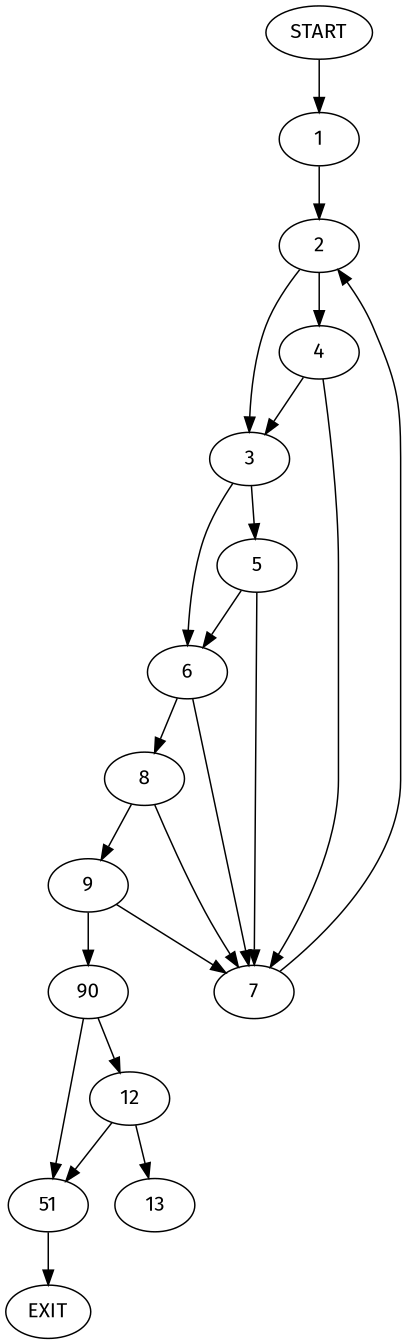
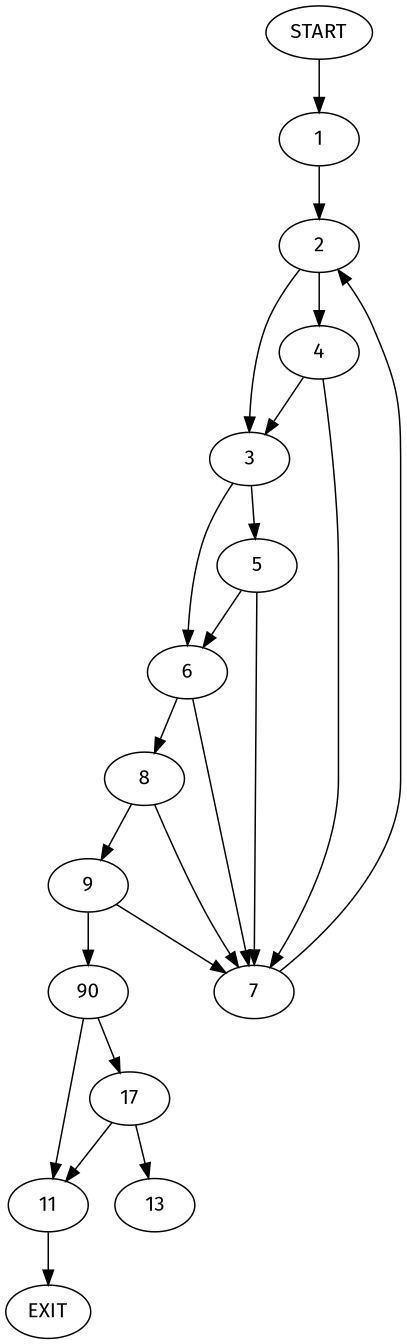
node "12": label "12" -> "17"
node "51": label "51" -> "11"
